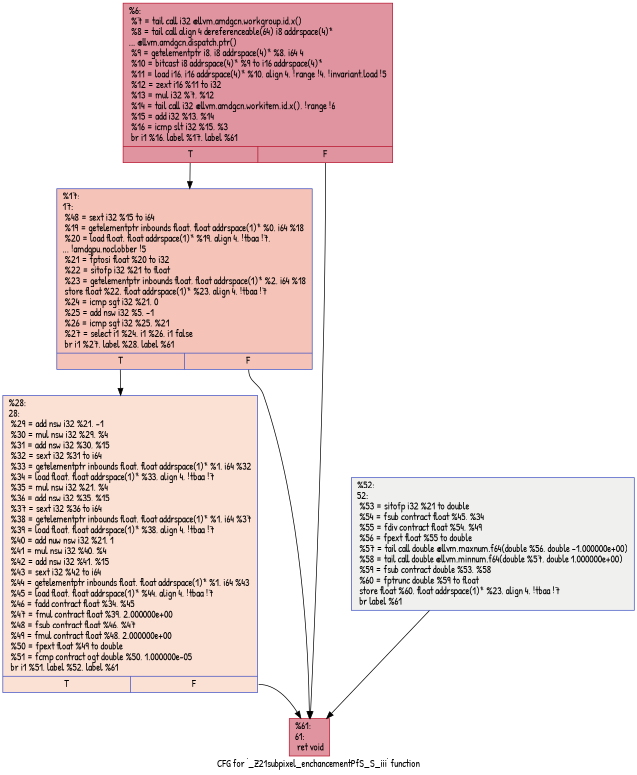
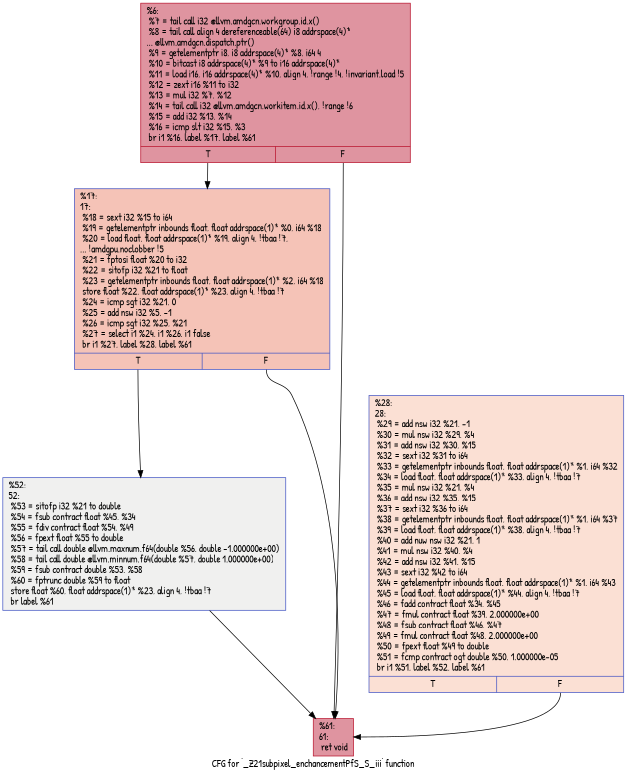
node "%17:": text "%48 = sext i32 %15 to i64" -> "%18 = sext i32 %15 to i64"
edge "%17:" -> "%28:": now "%17:" -> "%52:"
